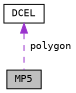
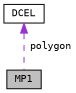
node "MP5": label "MP5" -> "MP1"
